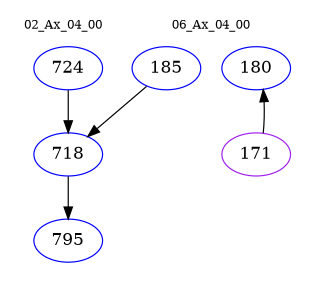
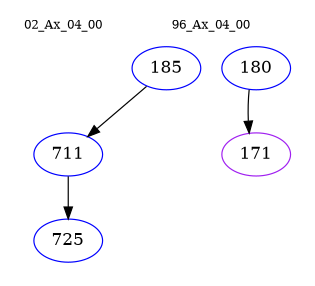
cluster "06_Ax_04_00": label "06_Ax_04_00" -> "96_Ax_04_00"
node "724": removed
edge "171" -> "180": reversed
node "718": label "718" -> "711"
node "795": label "795" -> "725"
